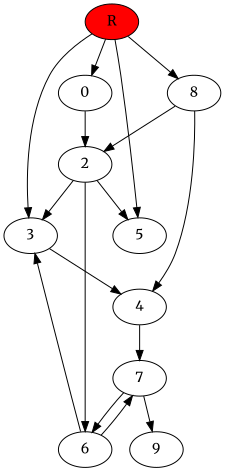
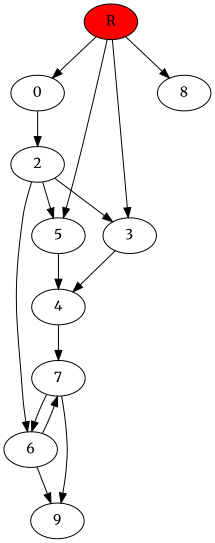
edge "8" -> "2": removed
edge "8" -> "4": now "5" -> "4"
edge "6" -> "3": now "6" -> "9"
